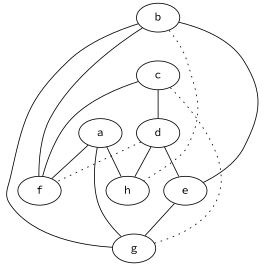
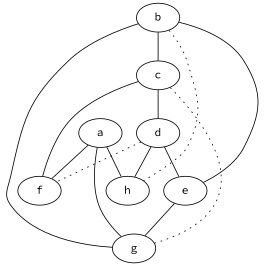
edge "b" -- "f": now "b" -- "c"
